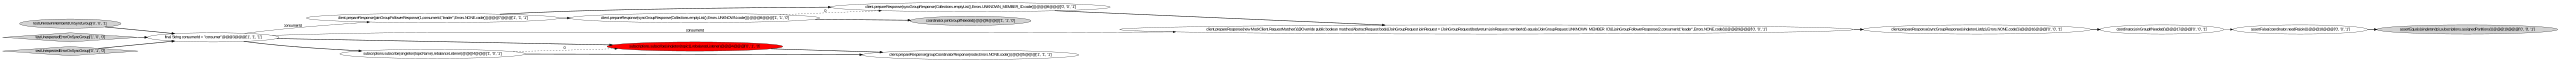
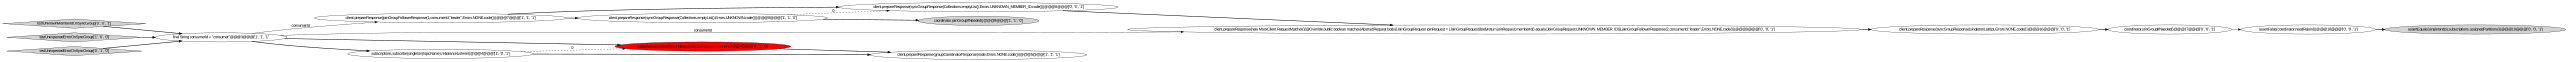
node "testUnknownMemberIdOnSyncGroup['0', '0', '1']": shape ellipse -> diamond
